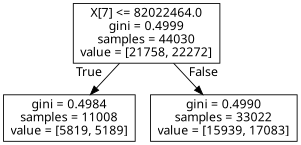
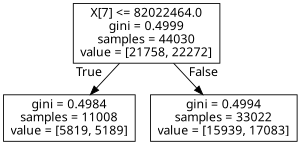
node "gini = 0.4990 samples = 33022 value = [15939, 17083]": label "gini = 0.4990 samples = 33022 value = [15939, 17083]" -> "gini = 0.4994 samples = 33022 value = [15939, 17083]"
